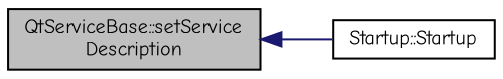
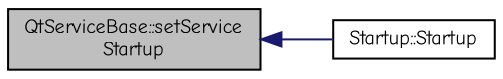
node "QtServiceBase::setService Description": label "QtServiceBase::setService Description" -> "QtServiceBase::setService Startup"
